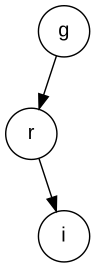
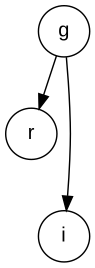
edge "r" -> "i": now "g" -> "i"
